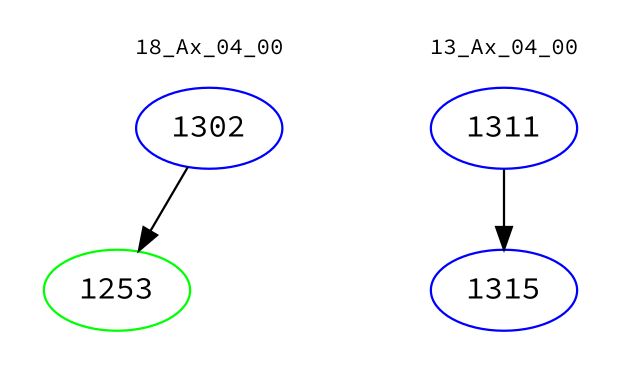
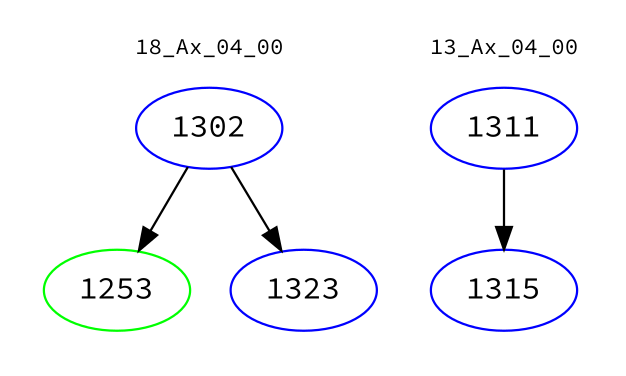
node "1323": added
